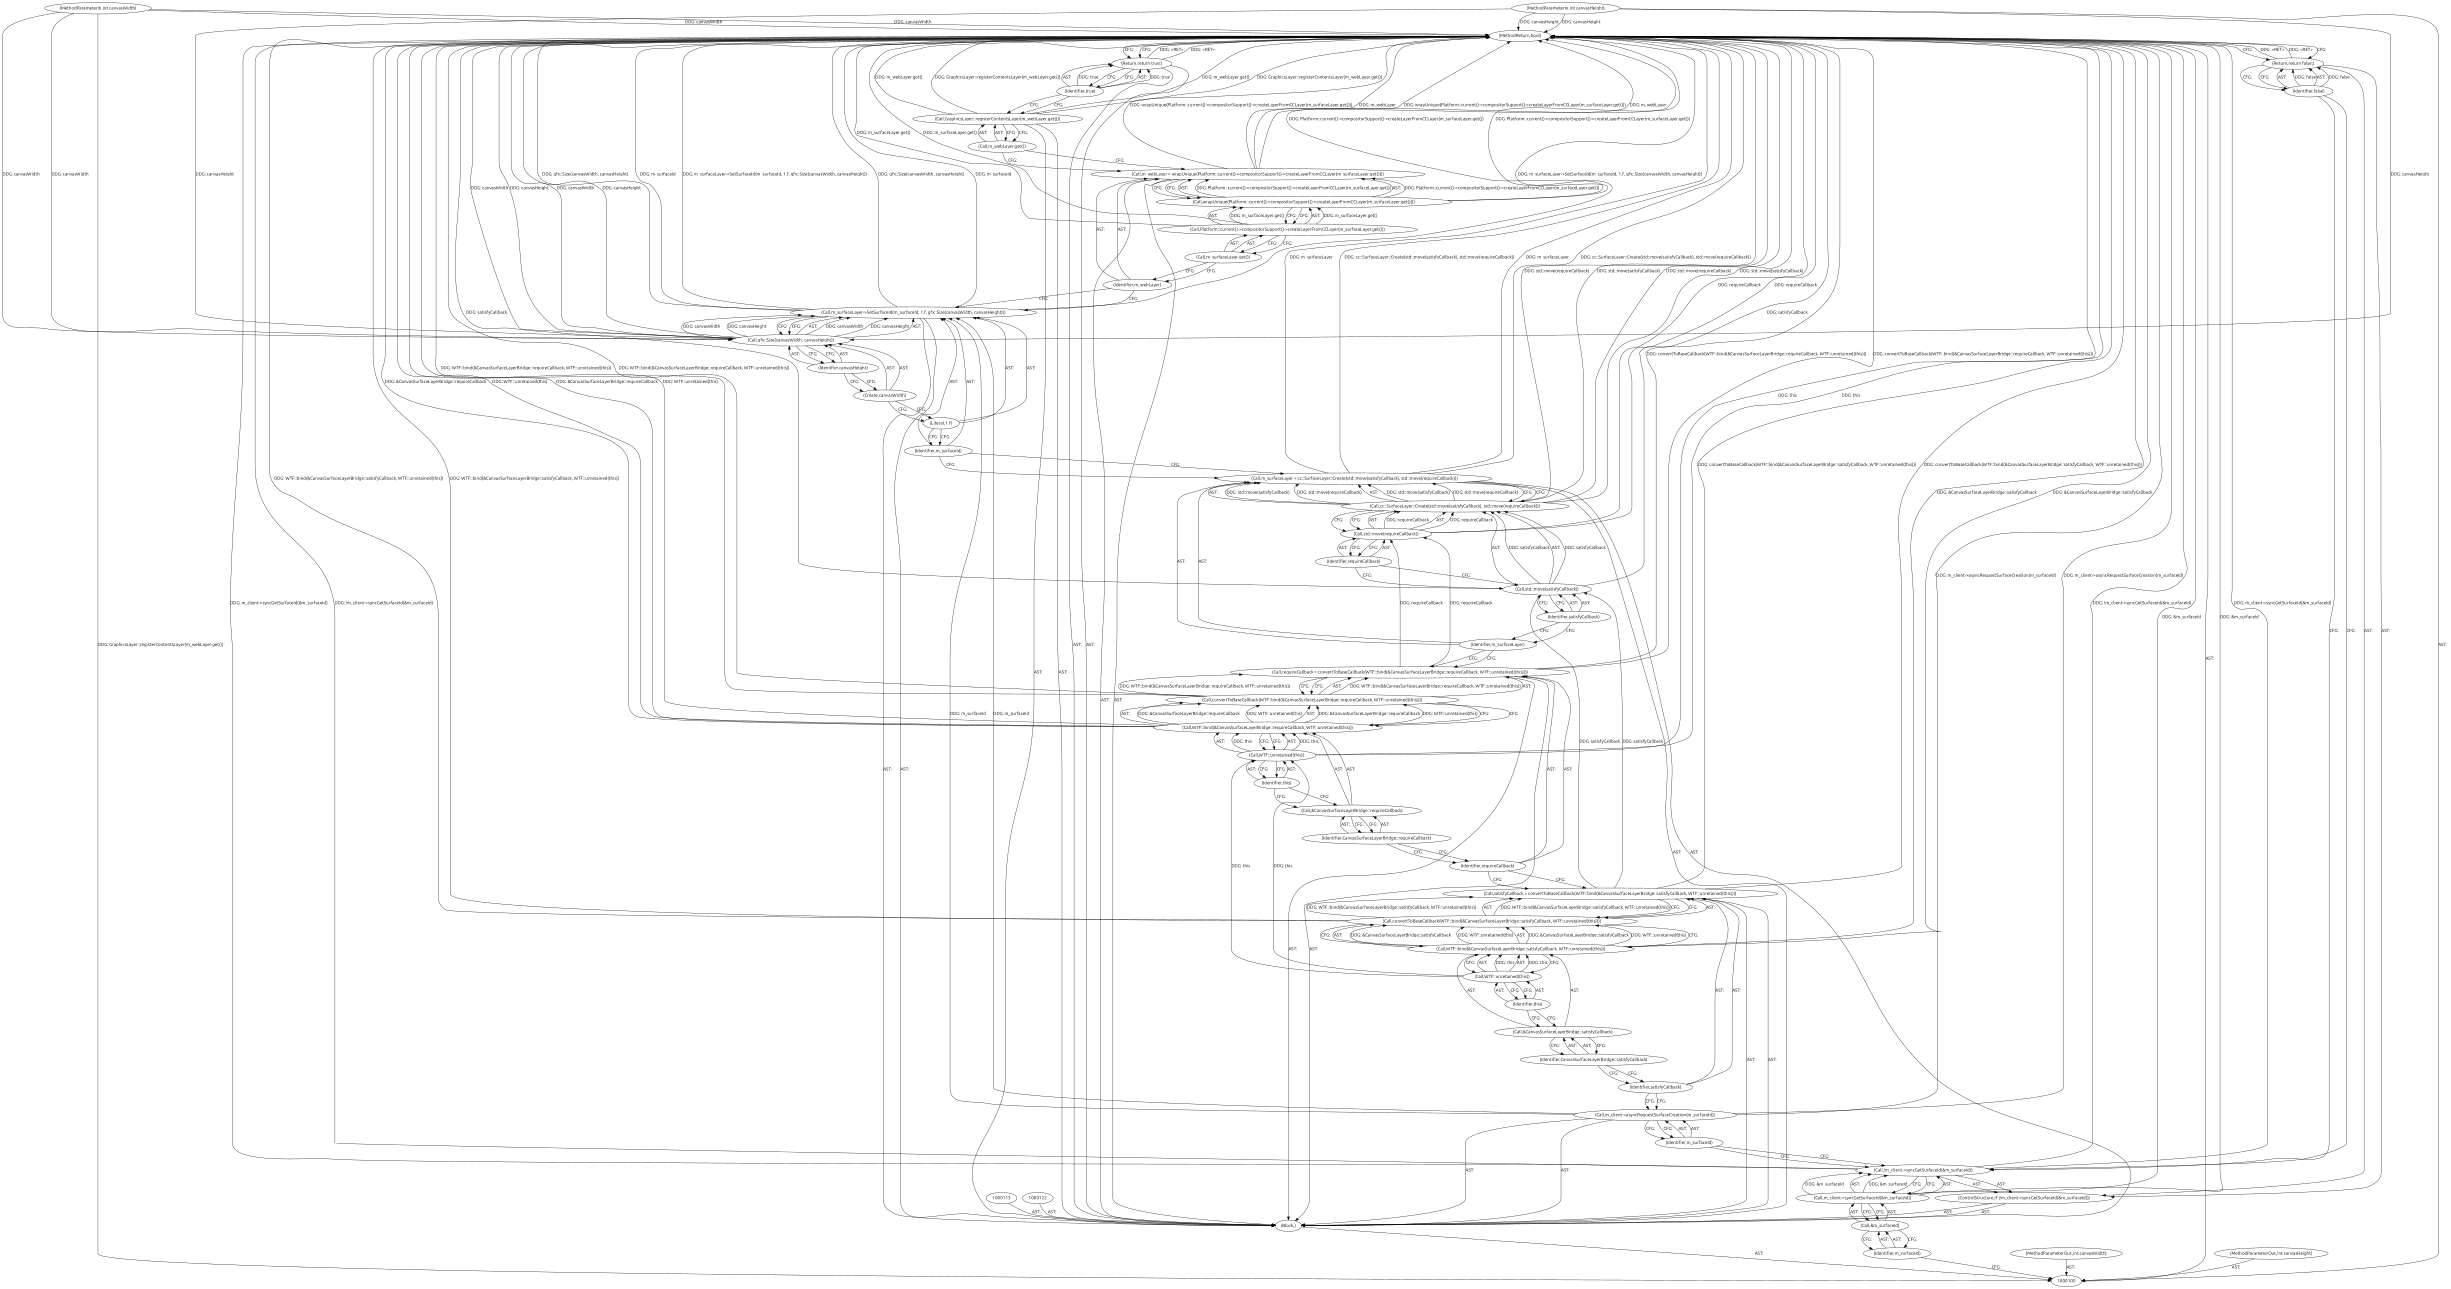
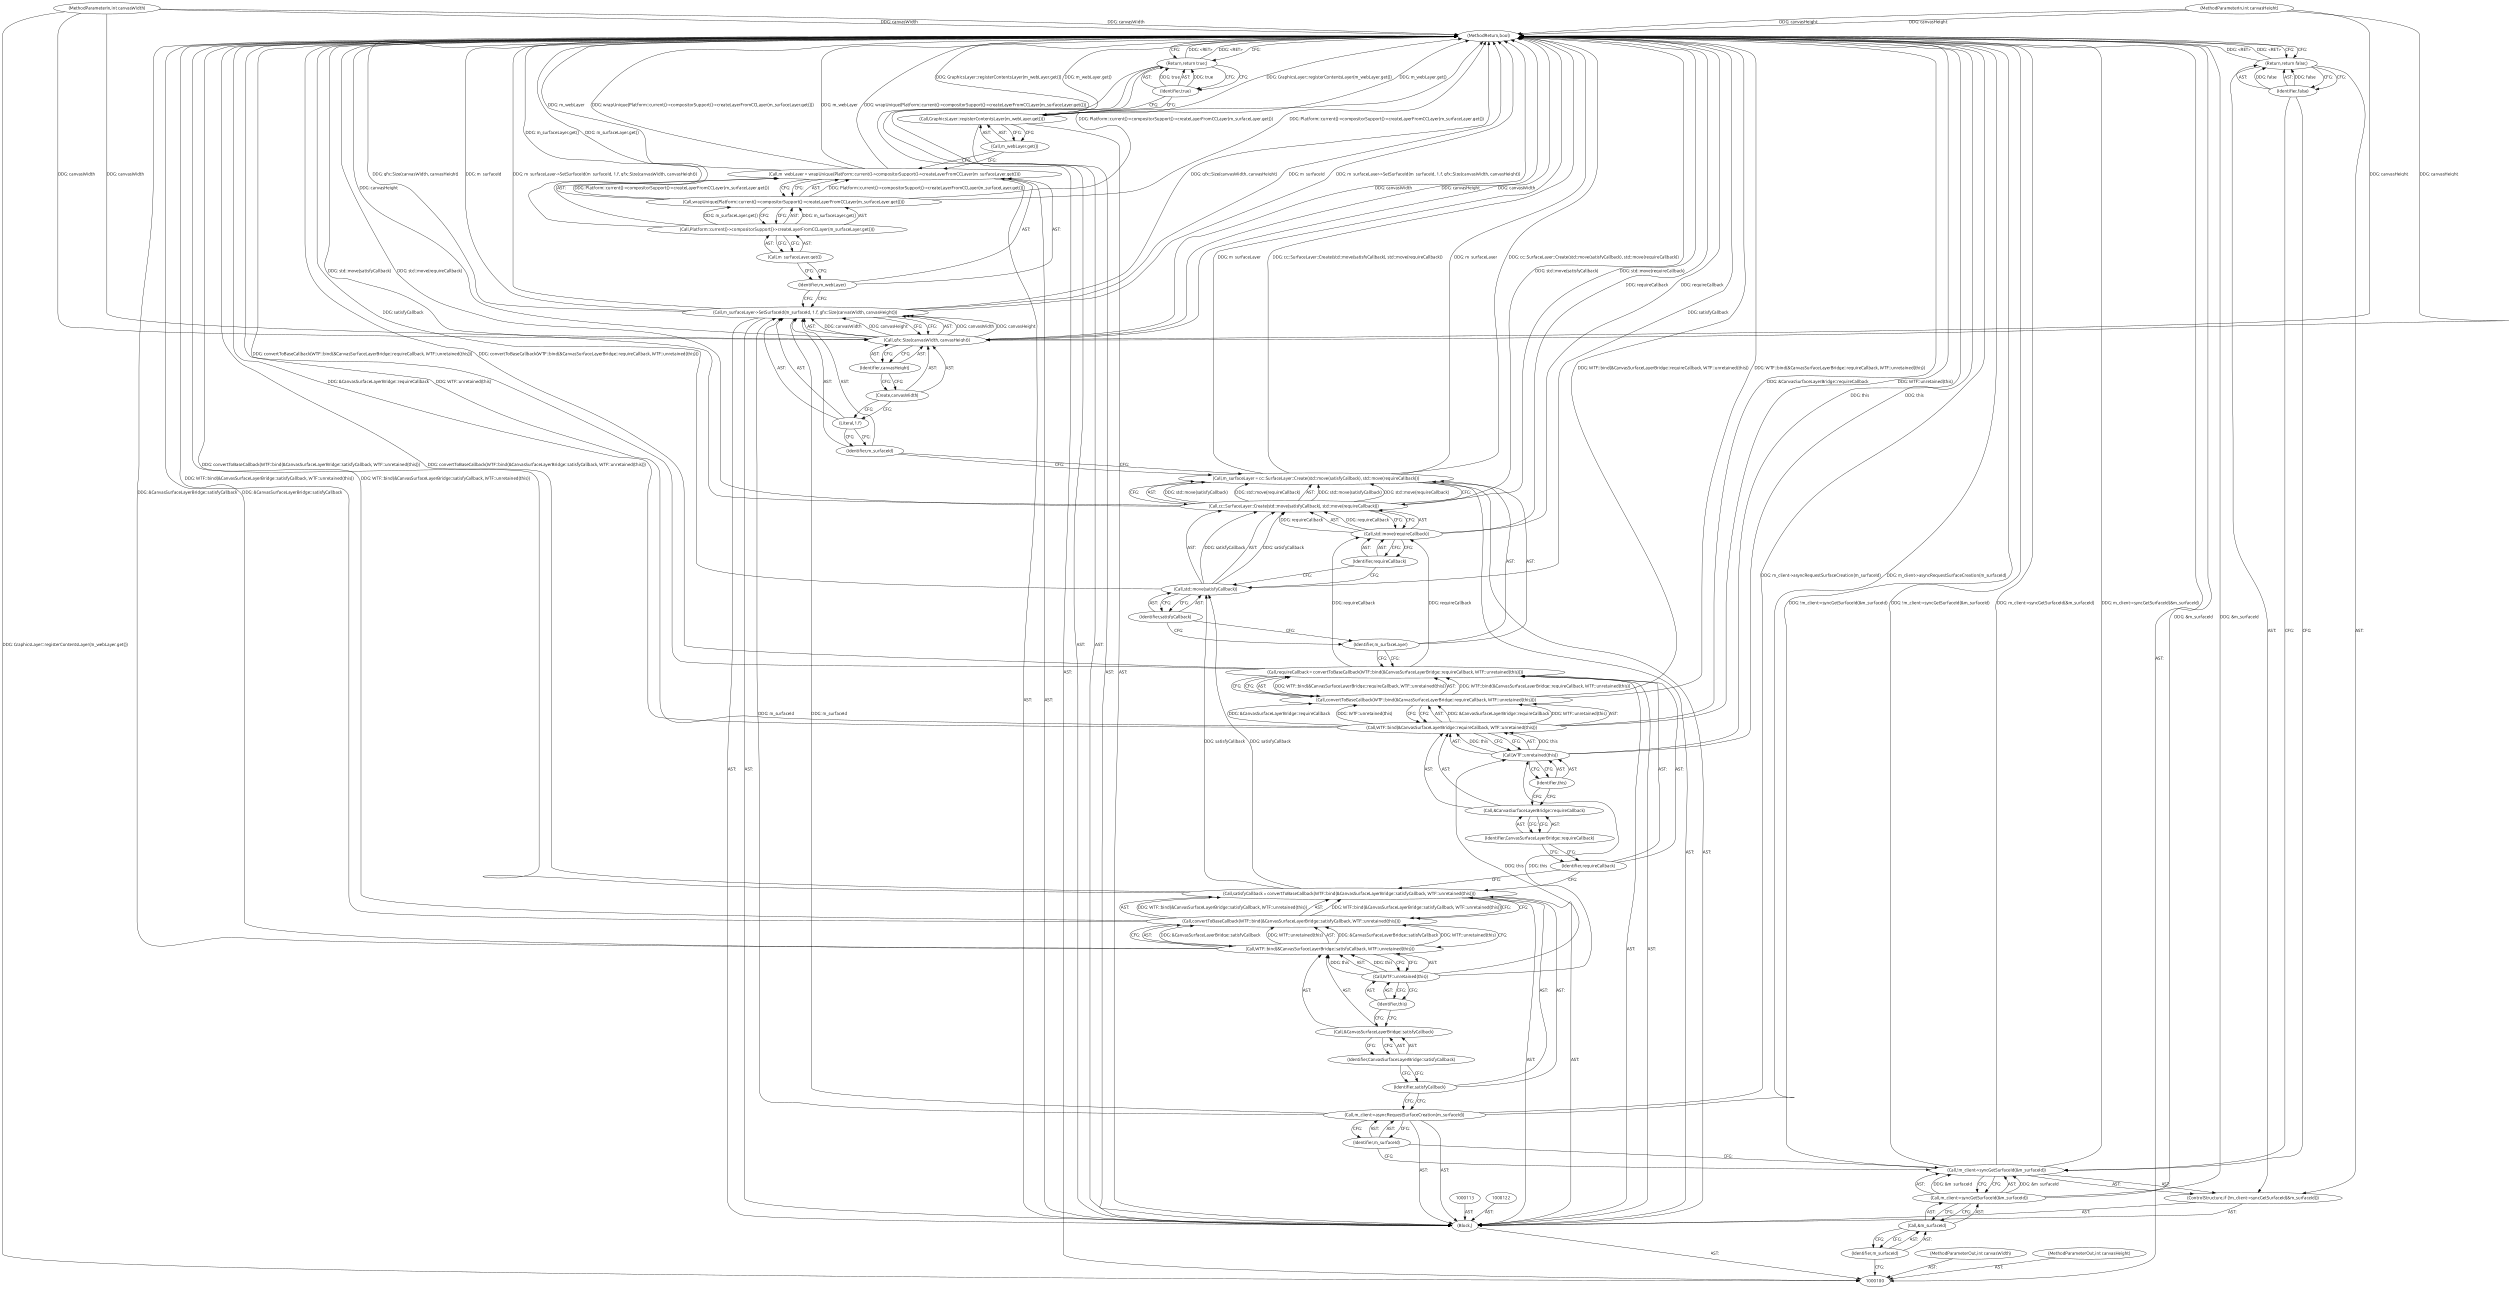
edge "(MethodParameterIn,int canvasHeight)" -> "1000100": now "(Return,return true;)" -> "1000100"
